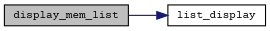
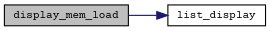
node "display_mem_list": label "display_mem_list" -> "display_mem_load"
